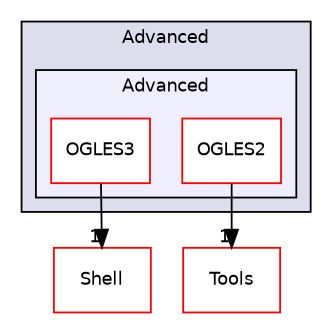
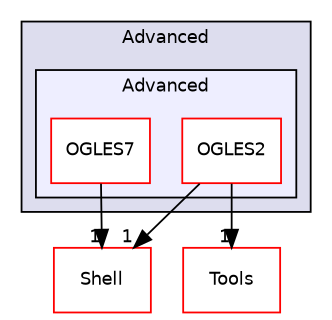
node "OGLES3": label "OGLES3" -> "OGLES7"
edge "OGLES2" -> "Shell": added
